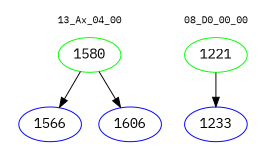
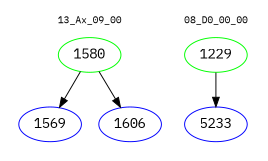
cluster "13_Ax_04_00": label "13_Ax_04_00" -> "13_Ax_09_00"
node "1221": label "1221" -> "1229"
node "1566": label "1566" -> "1569"
node "1233": label "1233" -> "5233"
